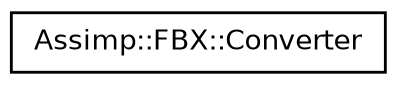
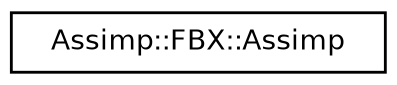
node "Assimp::FBX::Converter": label "Assimp::FBX::Converter" -> "Assimp::FBX::Assimp"
